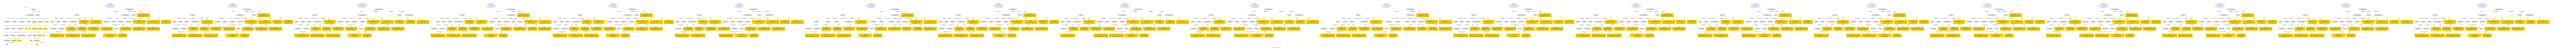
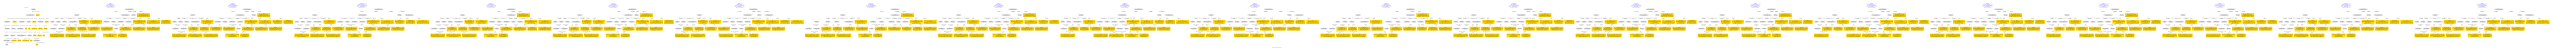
node "imageURL": fillcolor lightgray -> gold
node "E35_Title1": fillcolor lightgray -> gold
node "artist_appellation_uri": added
